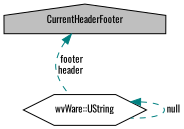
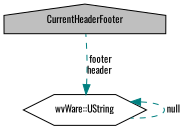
edge "wvWare::UString" -> "CurrentHeaderFooter": reversed
